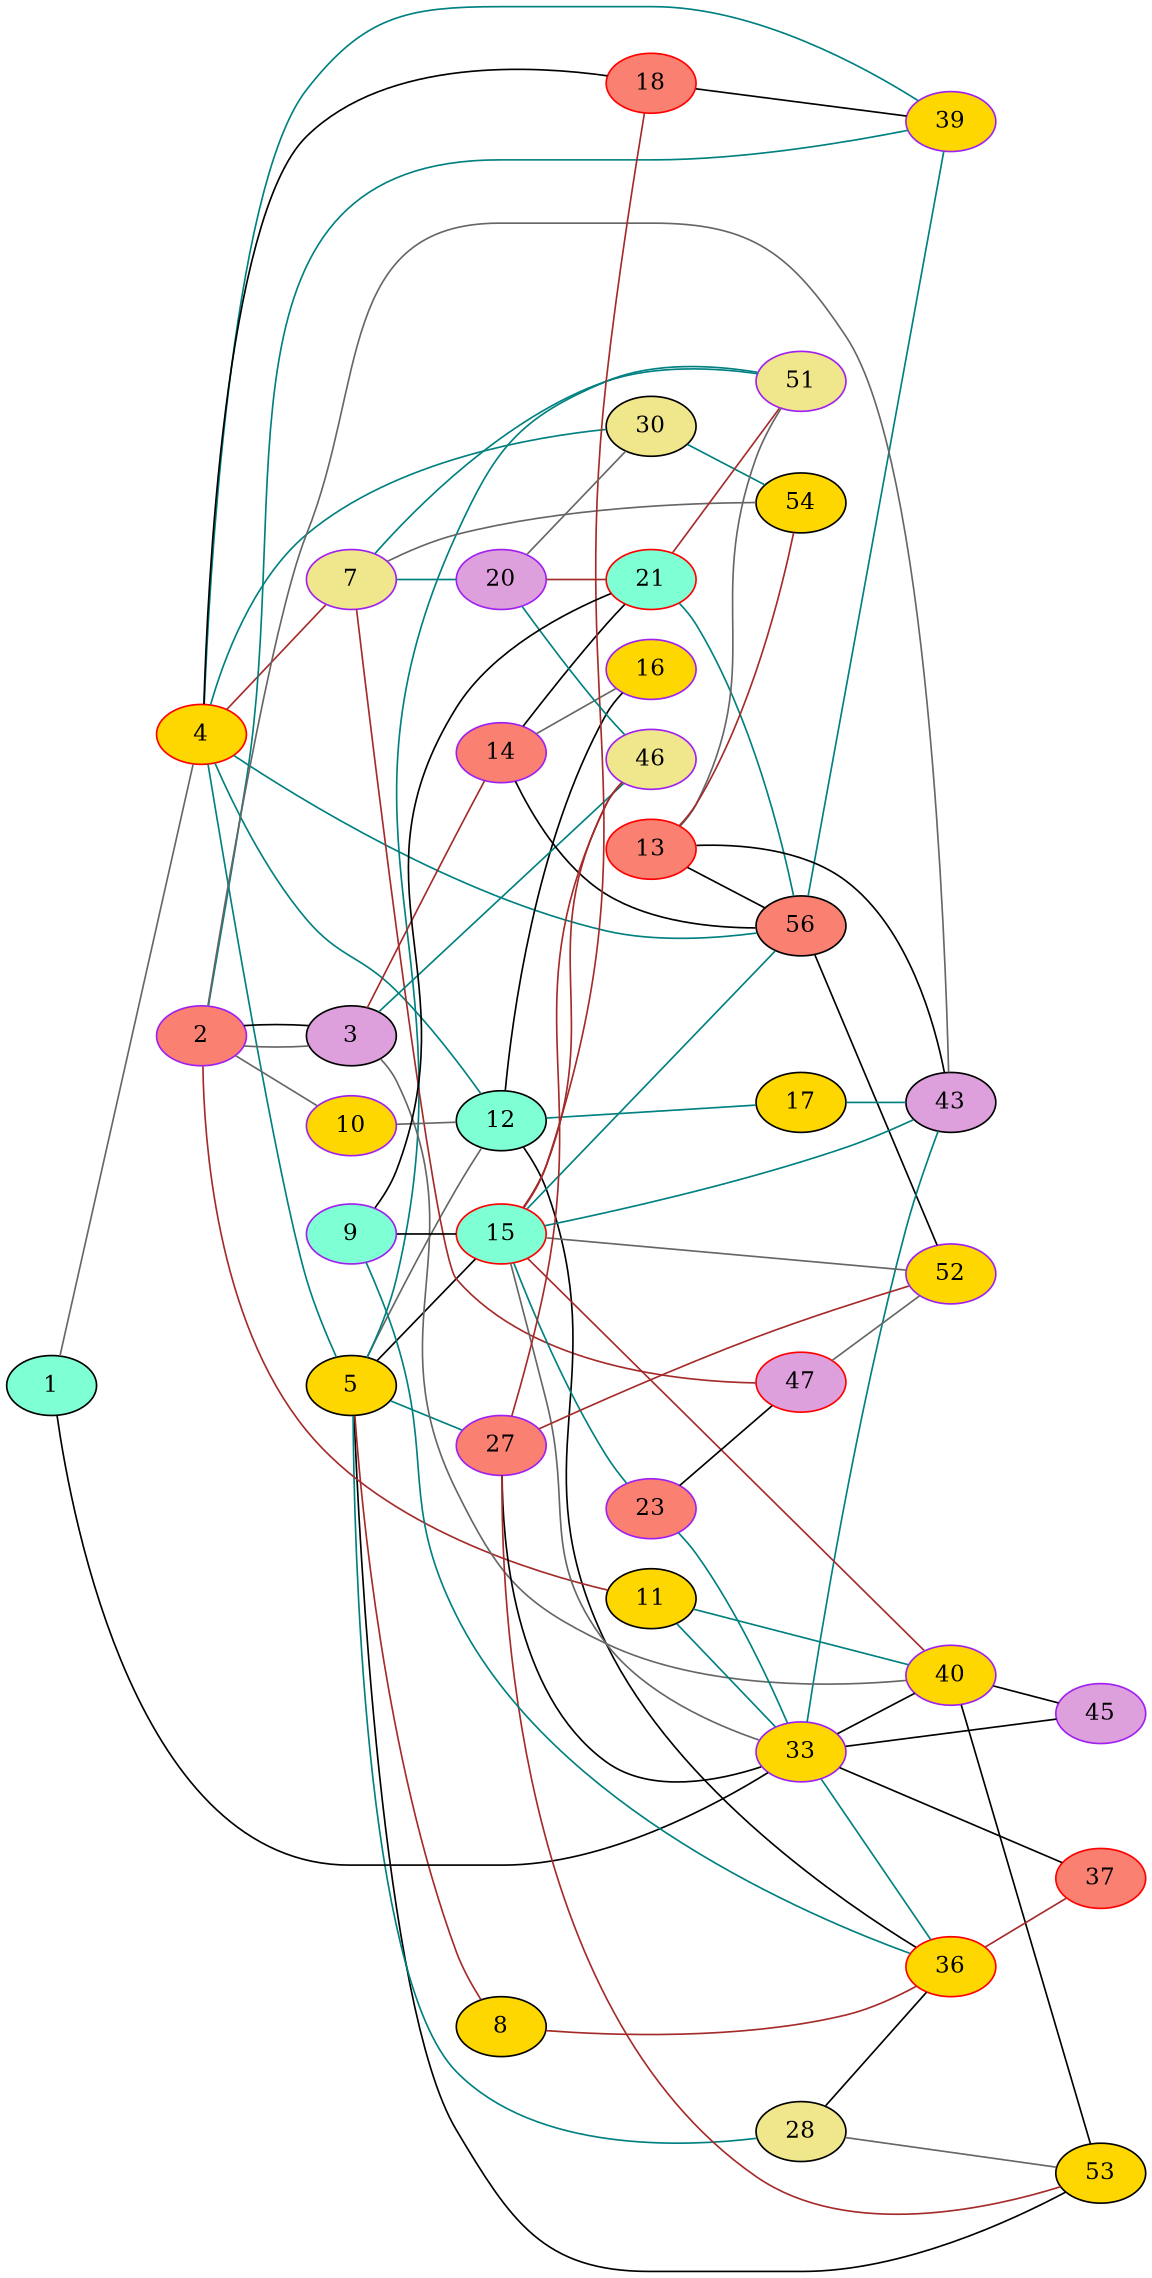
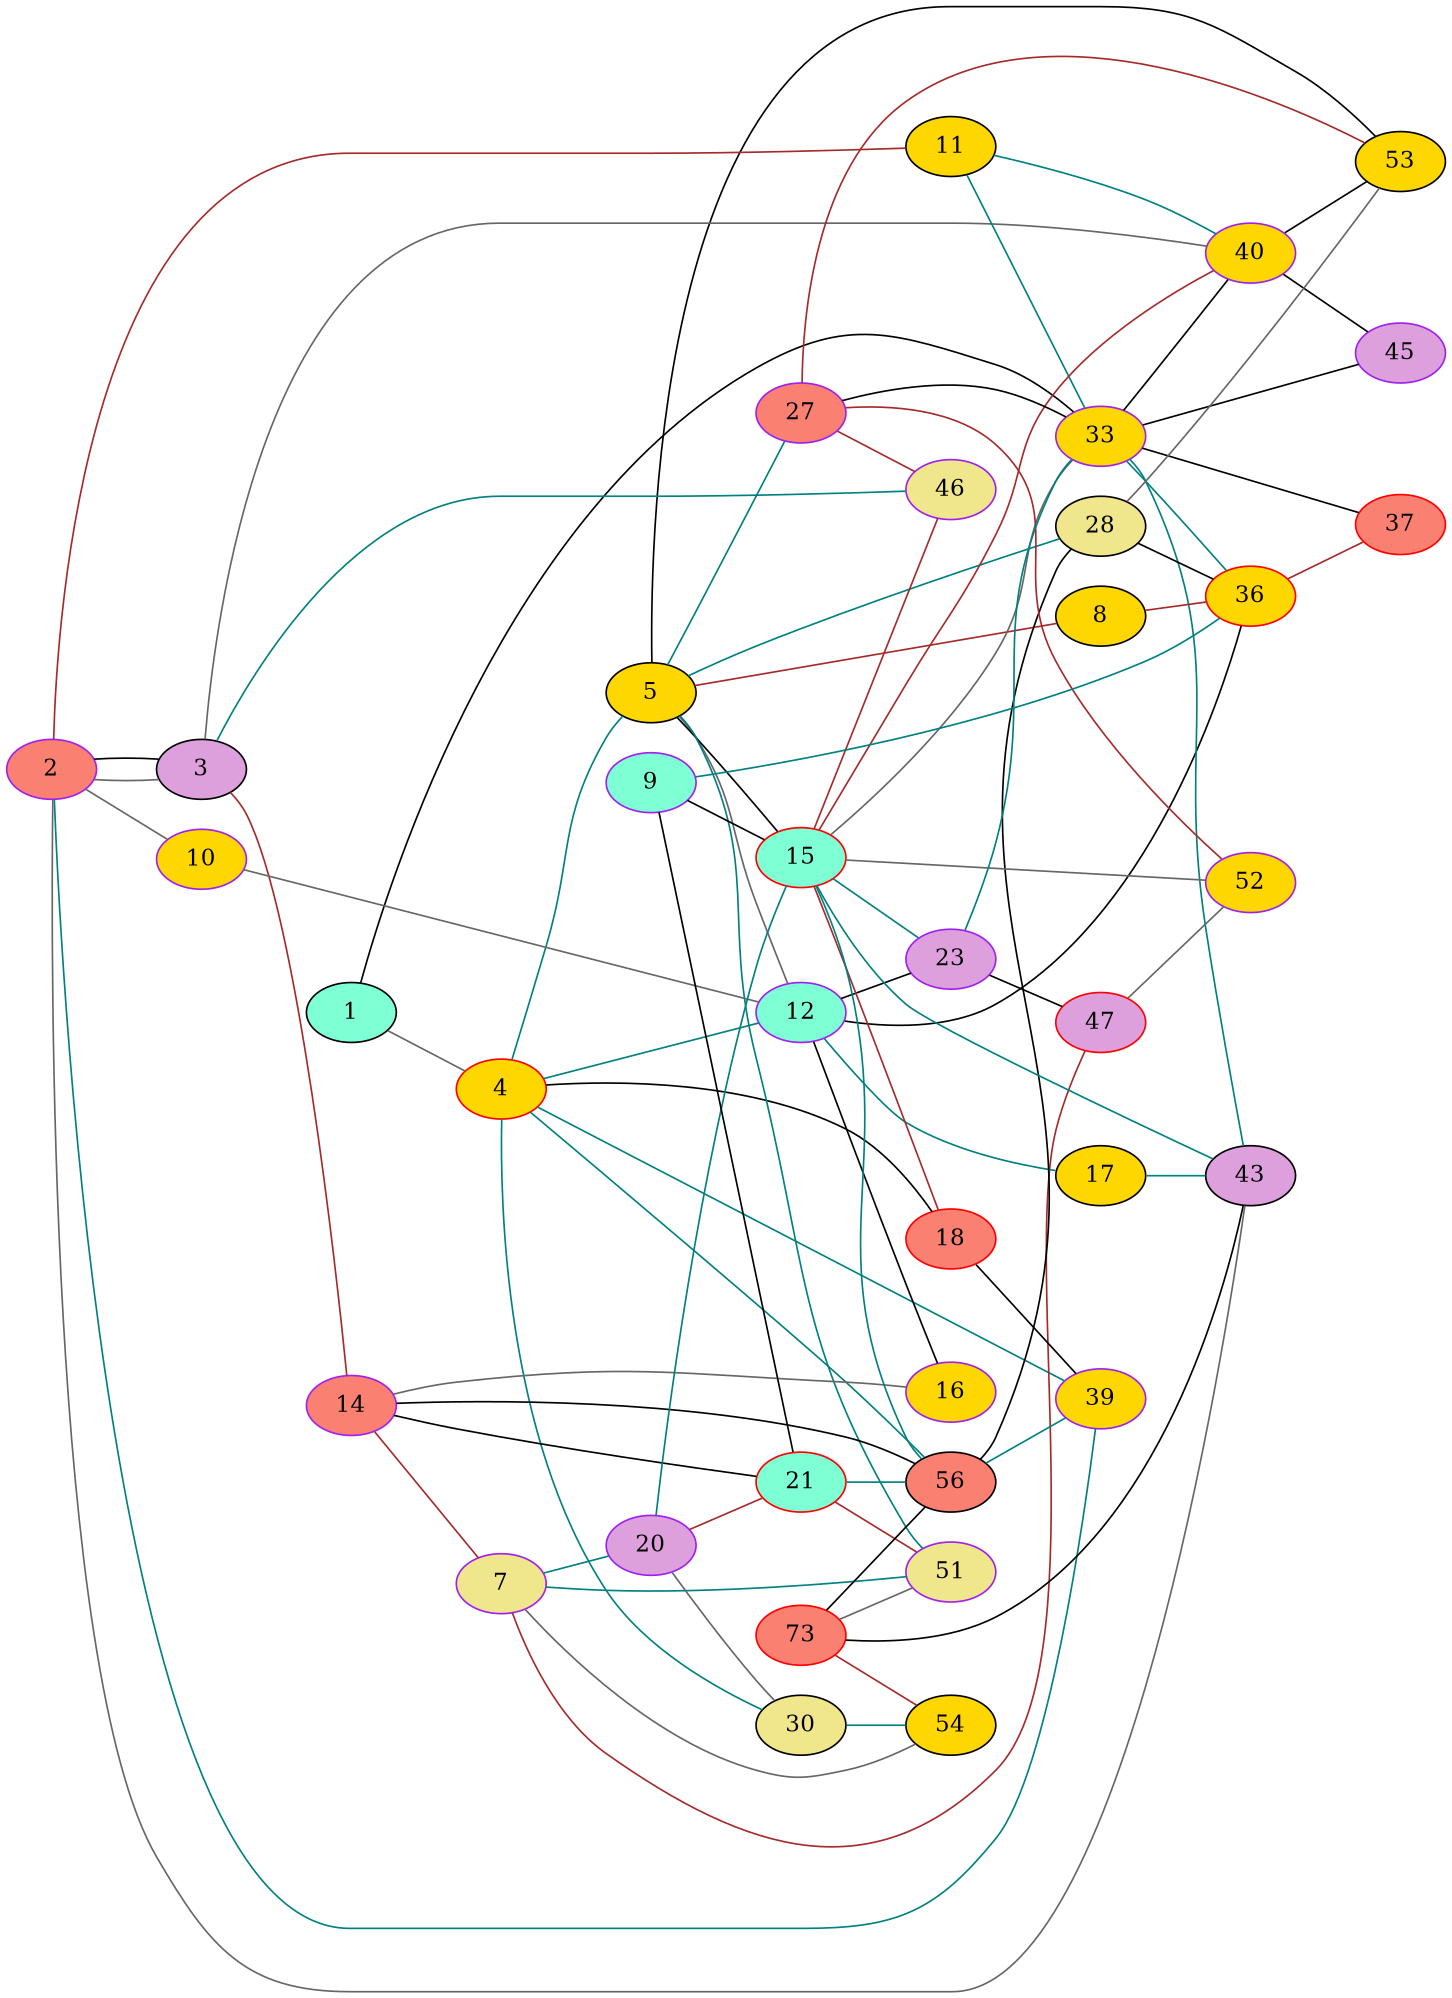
edge "7" -- "4": now "7" -- "14"
edge "20" -- "46": now "20" -- "15"
node "13": label "13" -> "73"
edge "23" -- "12": added
edge "56" -- "52": now "56" -- "28"
node "12": color black -> purple
node "23": fillcolor salmon -> plum
